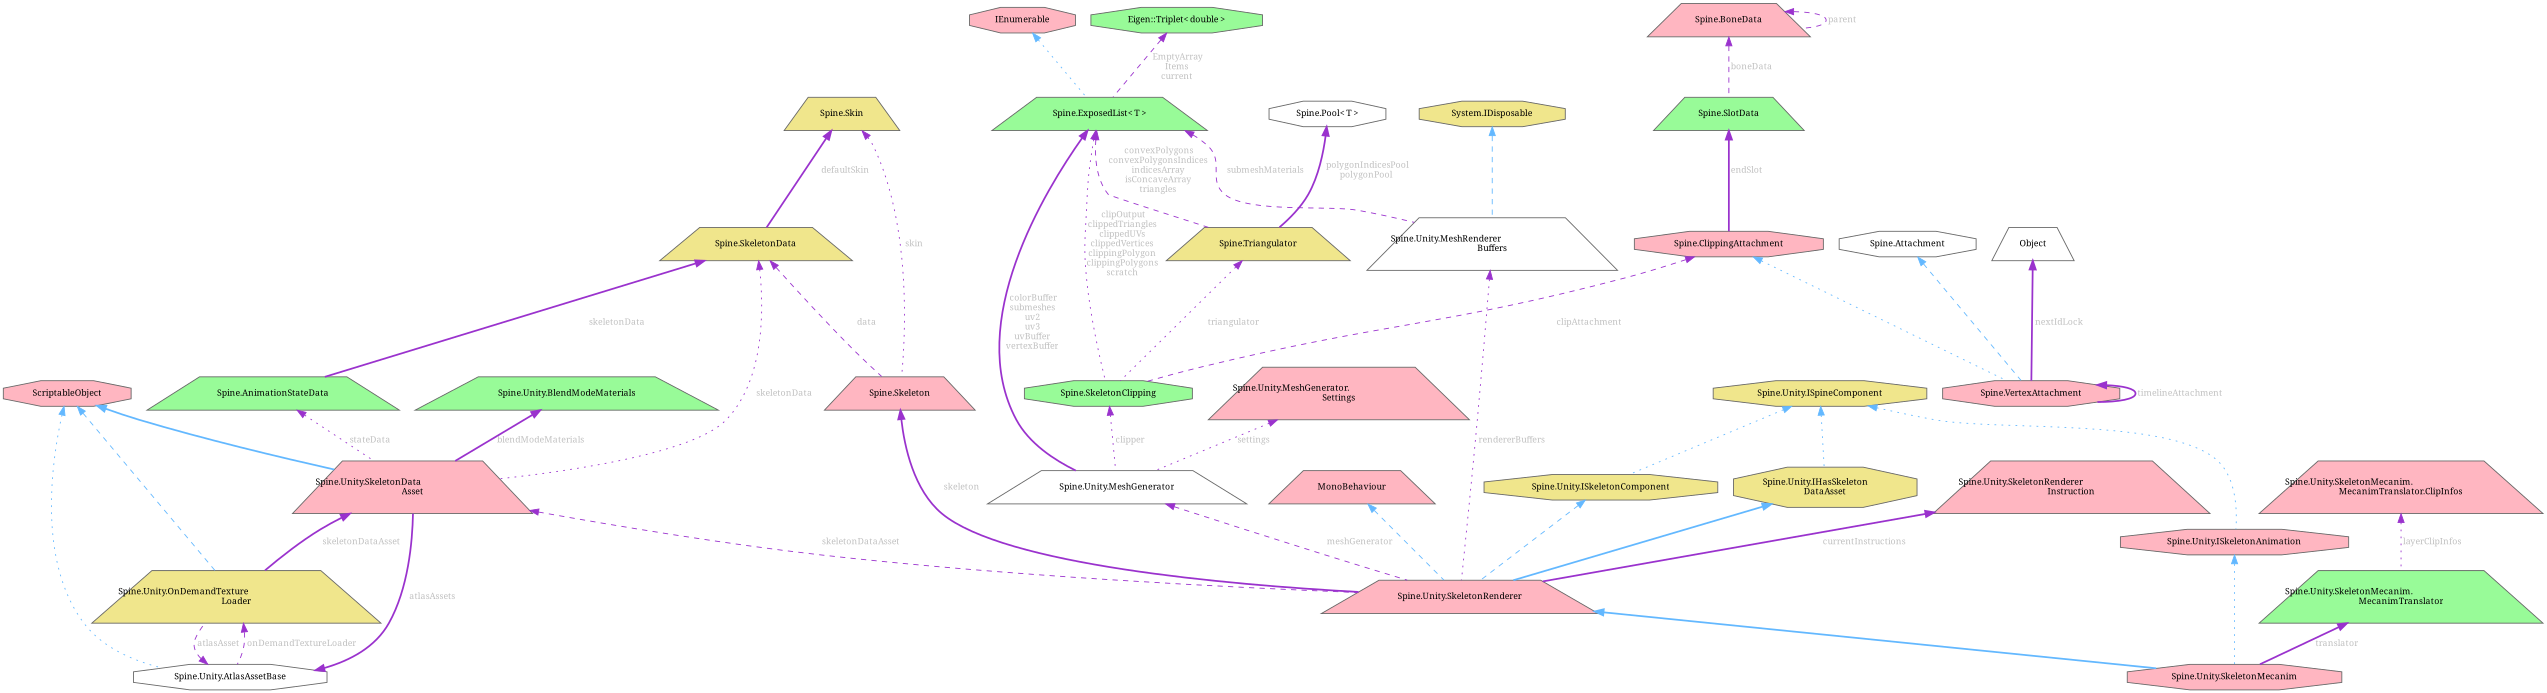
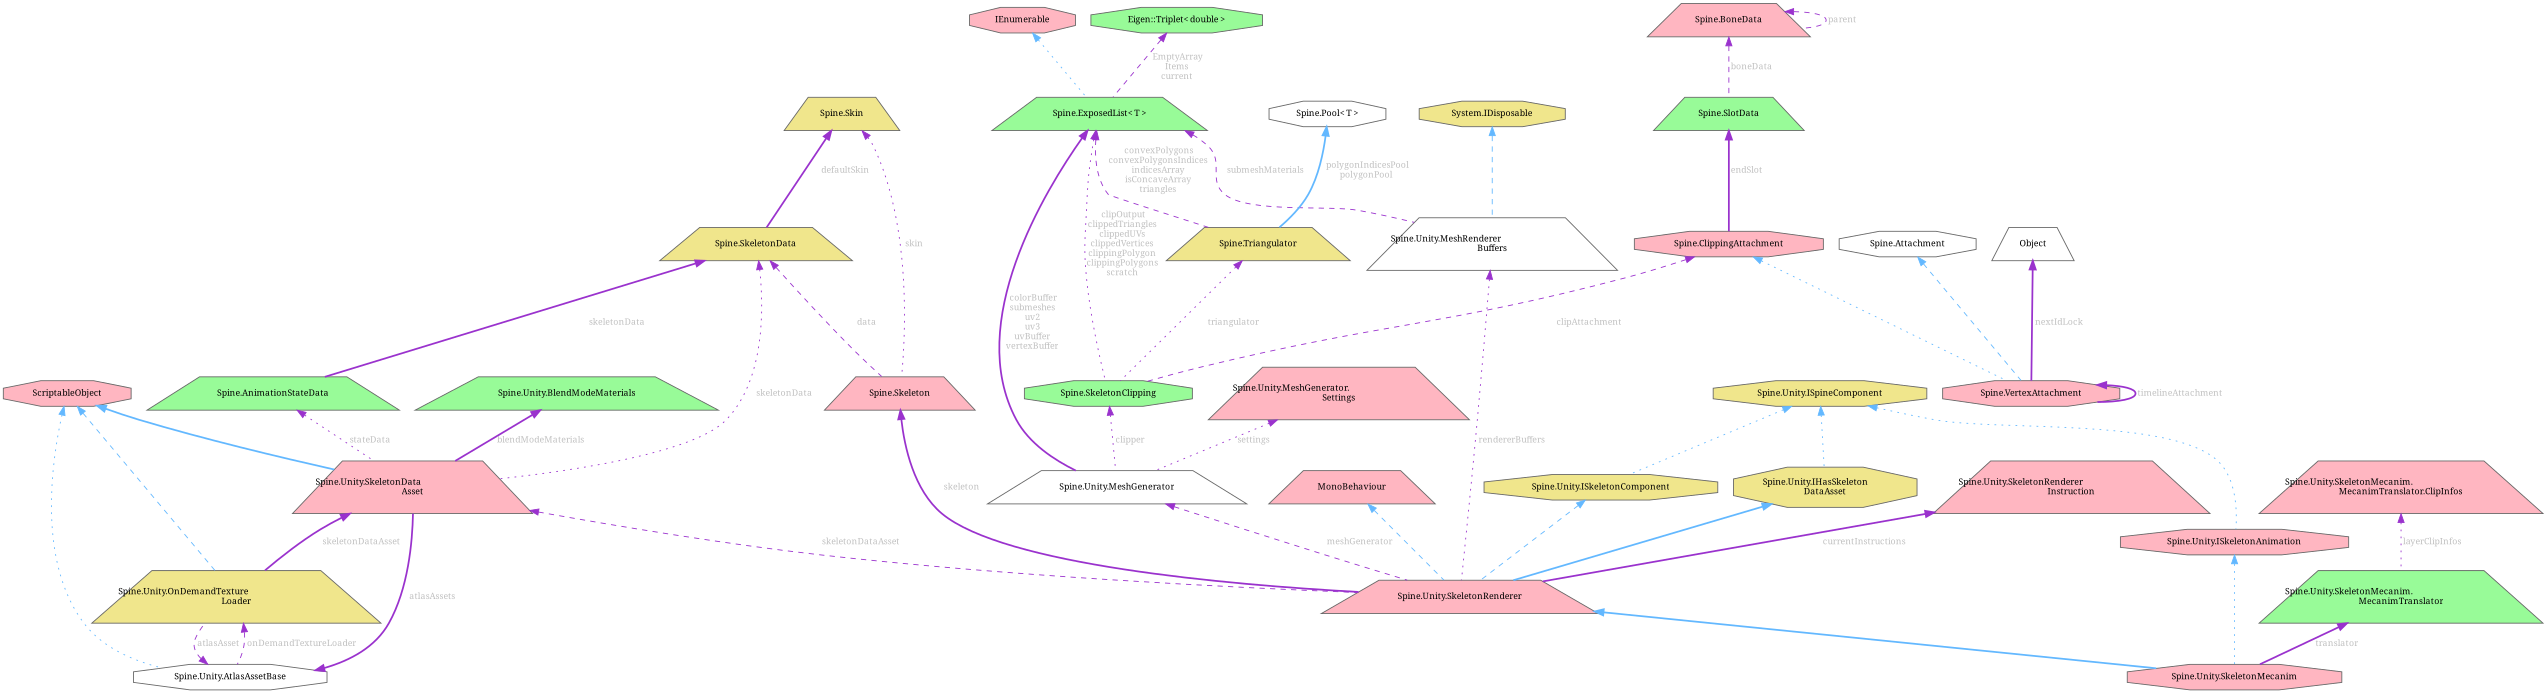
edge "Spine.Triangulator" -> "Spine.Pool< T >": color darkorchid3 -> steelblue1
